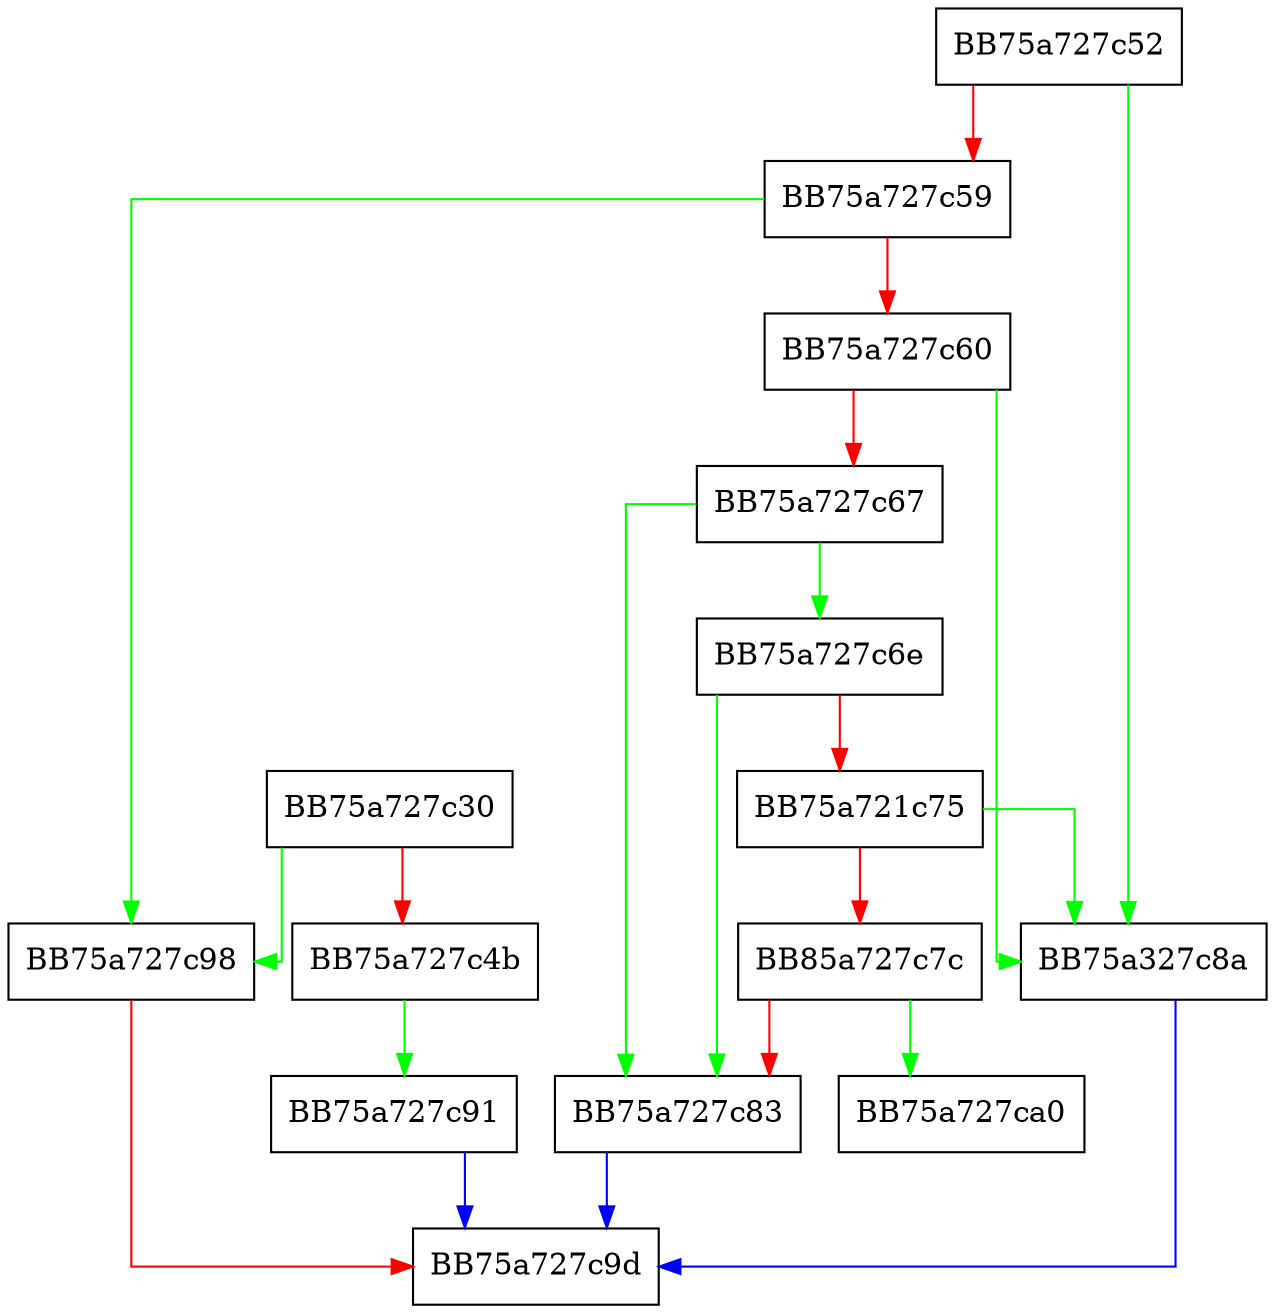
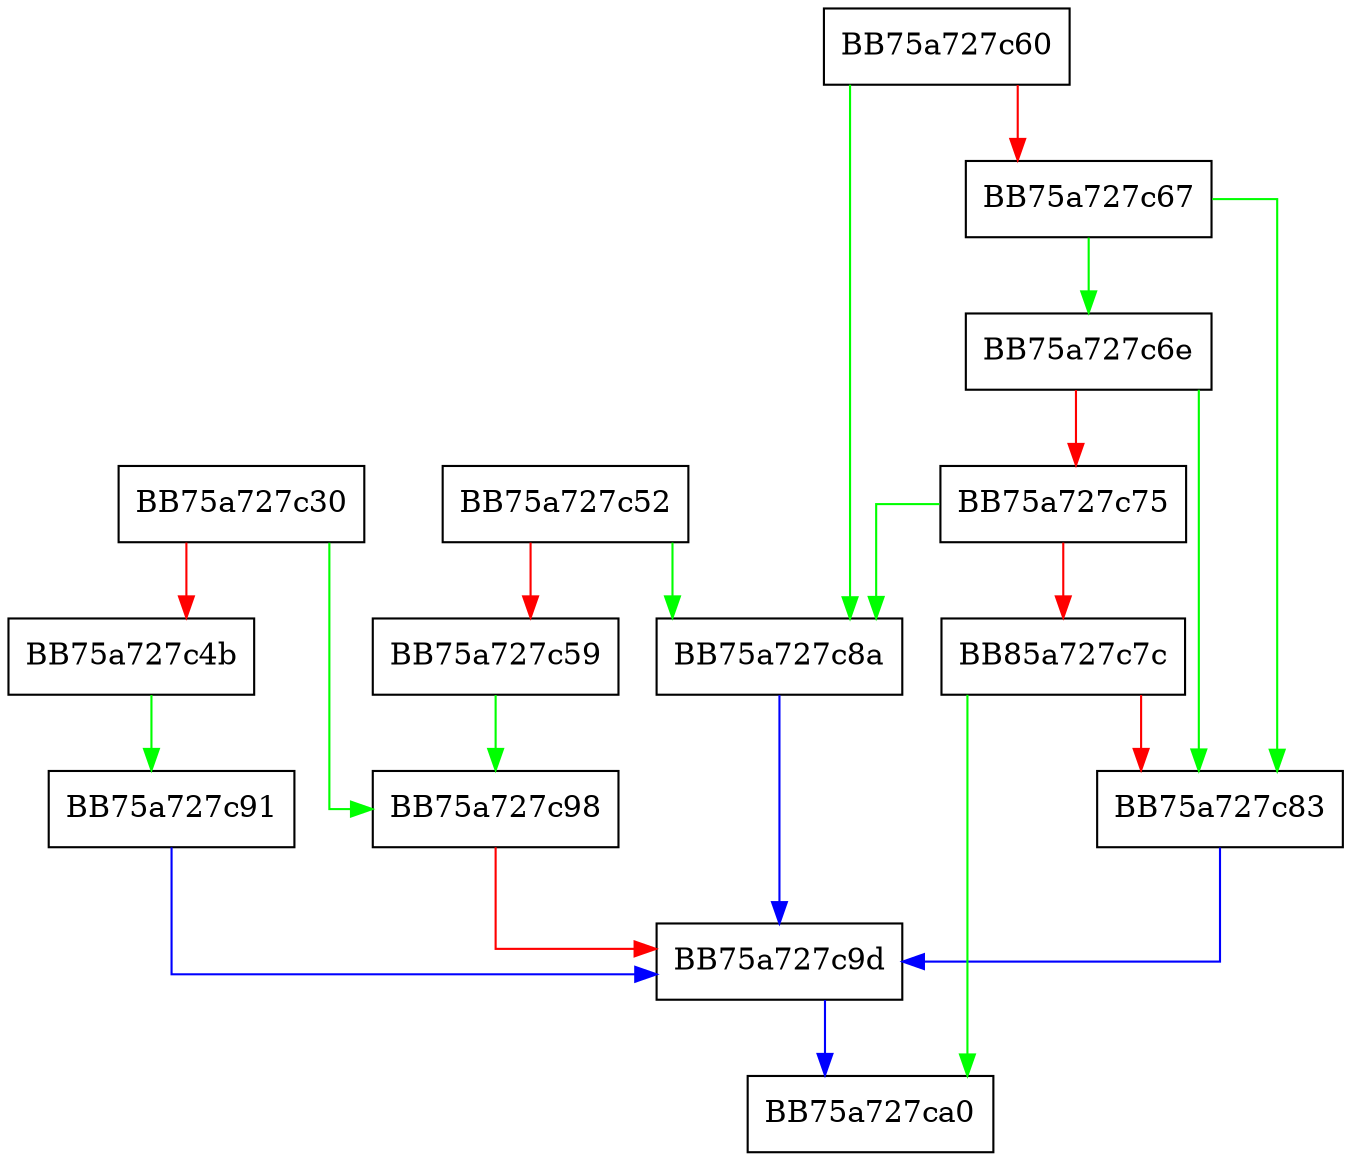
edge "BB75a727c59" -> "BB75a727c60": removed
node "BB75a721c75": label "BB75a721c75" -> "BB75a727c75"
node "BB75a327c8a": label "BB75a327c8a" -> "BB75a727c8a"
edge "BB75a727c9d" -> "BB75a727ca0": added
